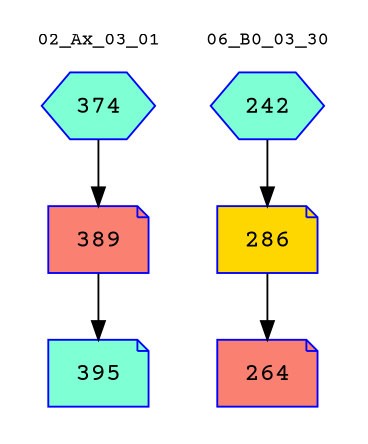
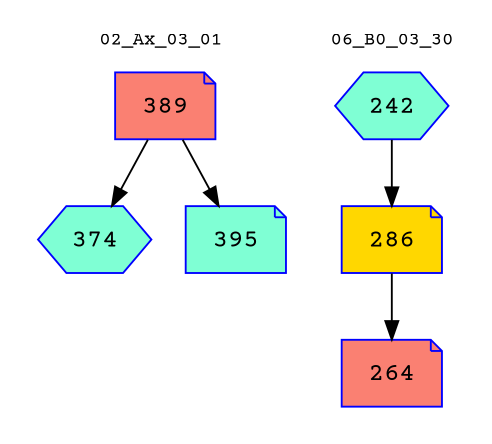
edge "374" -> "389": reversed
